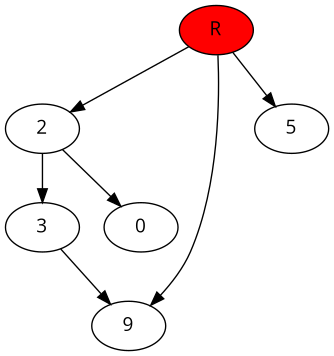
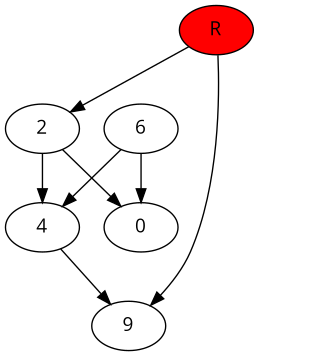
node "6": added
node "5": removed
node "3": label "3" -> "4"
